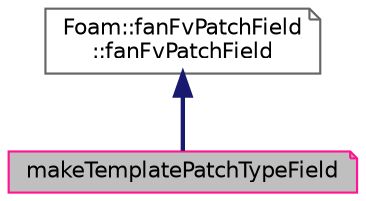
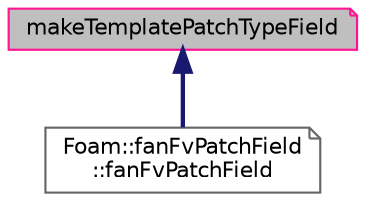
edge "makeTemplatePatchTypeField" -> "Foam::fanFvPatchField ::fanFvPatchField": reversed
